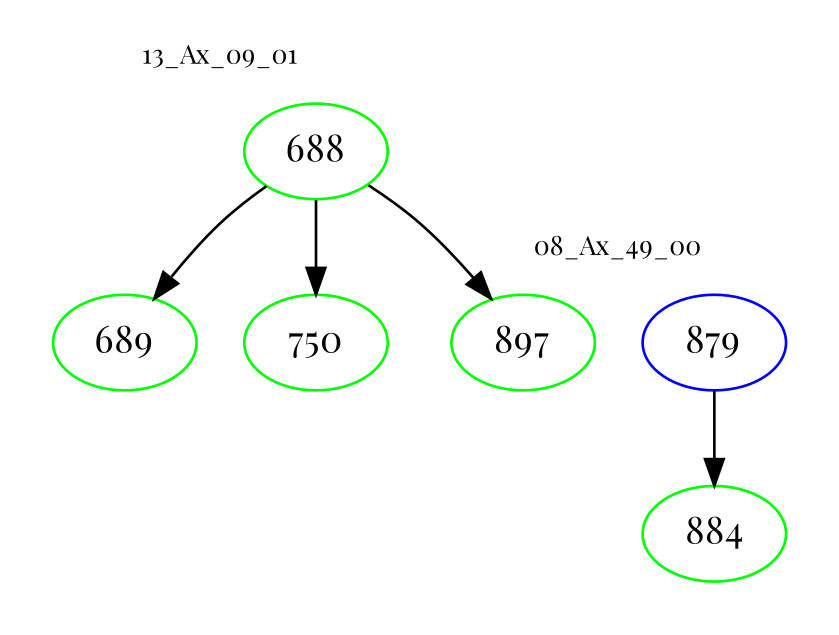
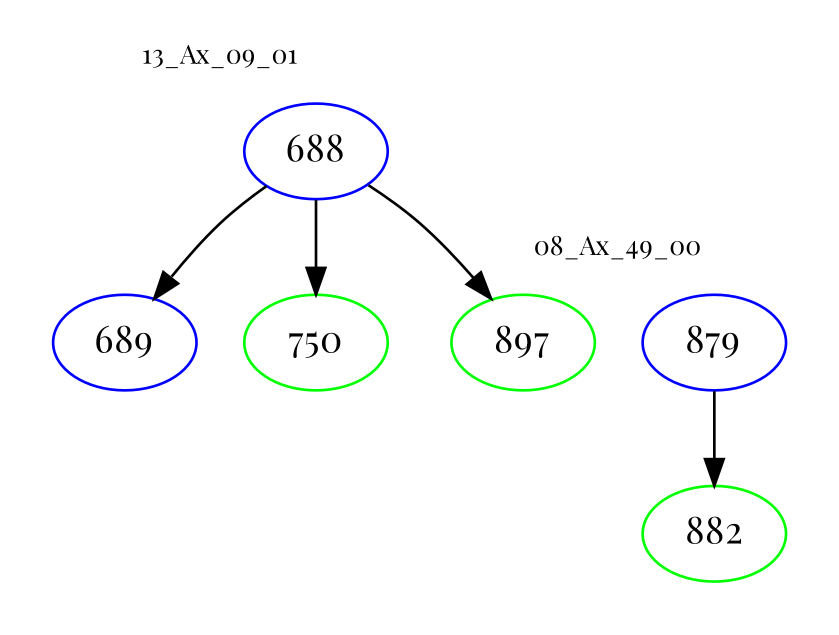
node "688": color green -> blue
node "689": color green -> blue
node "884": label "884" -> "882"
